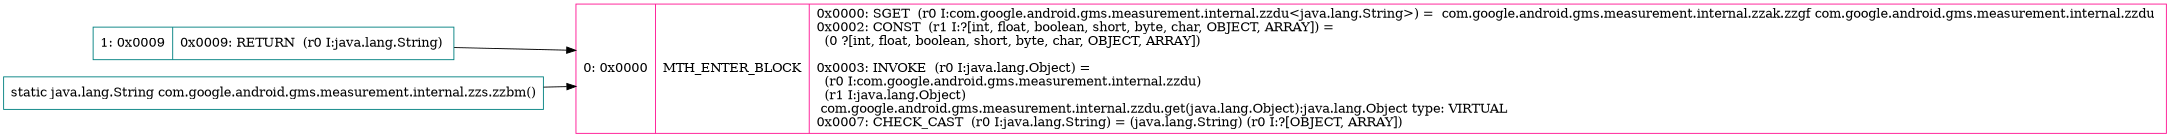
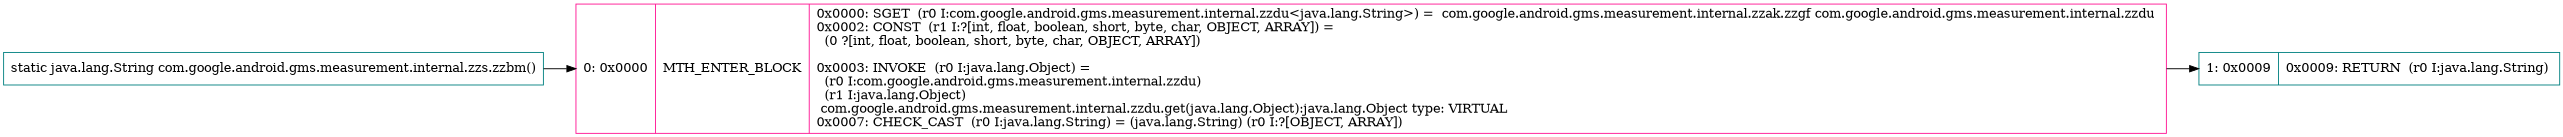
edge "1: 0x0009" -> "0: 0x0000": reversed
